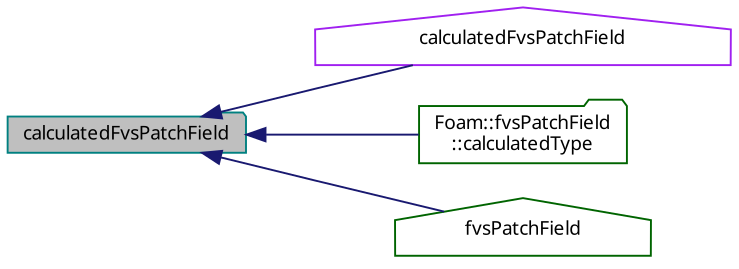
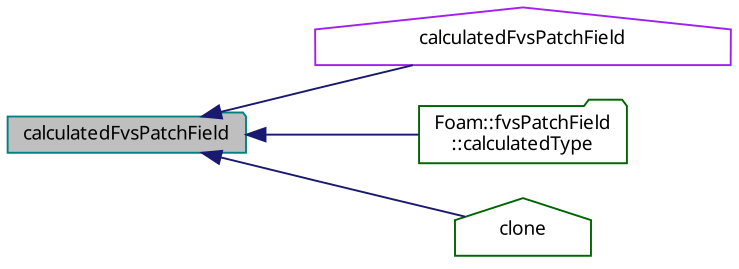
node "fvsPatchField": label "fvsPatchField" -> "clone"
